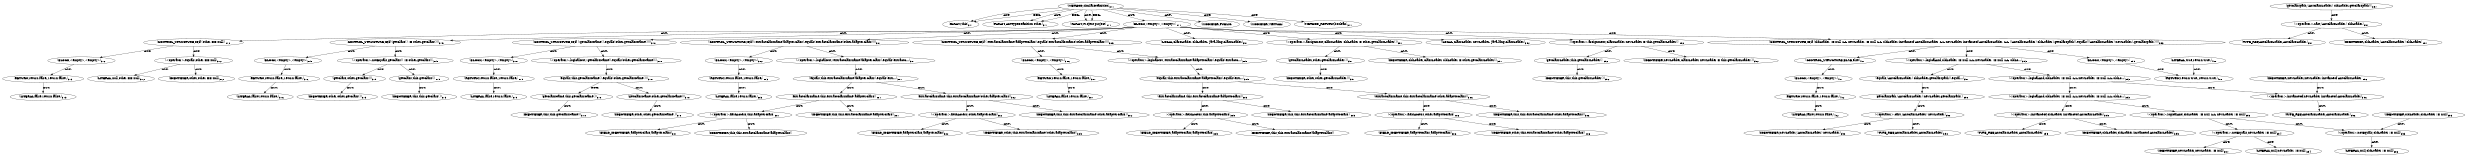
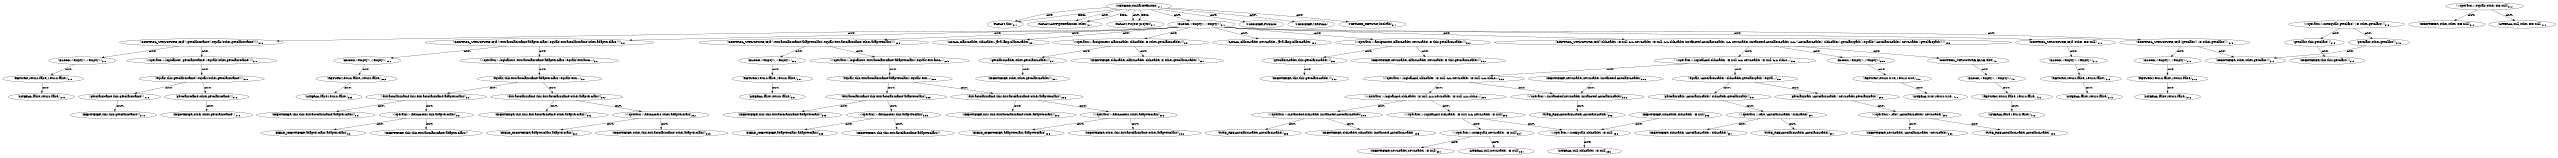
edge "(CONTROL_STRUCTURE,IF,if (other == null))" -> "(<operator>.equals,other == null)": removed, label "AST:"
edge "(CONTROL_STRUCTURE,IF,if (getClass() != other.getClass()))" -> "(<operator>.notEquals,getClass() != other.getClass())": now "(CONTROL_STRUCTURE,IF,if (getClass() != other.getClass()))" -> "(IDENTIFIER,other,other.getClass())"
edge "(LITERAL,true,return true;)" -> "(RETURN,return true;,return true;)": reversed
edge "(equals,(AntClassLoader) oldLoader.getClasspath().equal...)" -> "(getClasspath,(AntClassLoader) oldLoader.getClasspath())": added, label "AST:"
edge "(equals,this.getClassName().equals(other.getClassName()))" -> "(getClassName,this.getClassName())": label "DDG: " -> "AST: "
